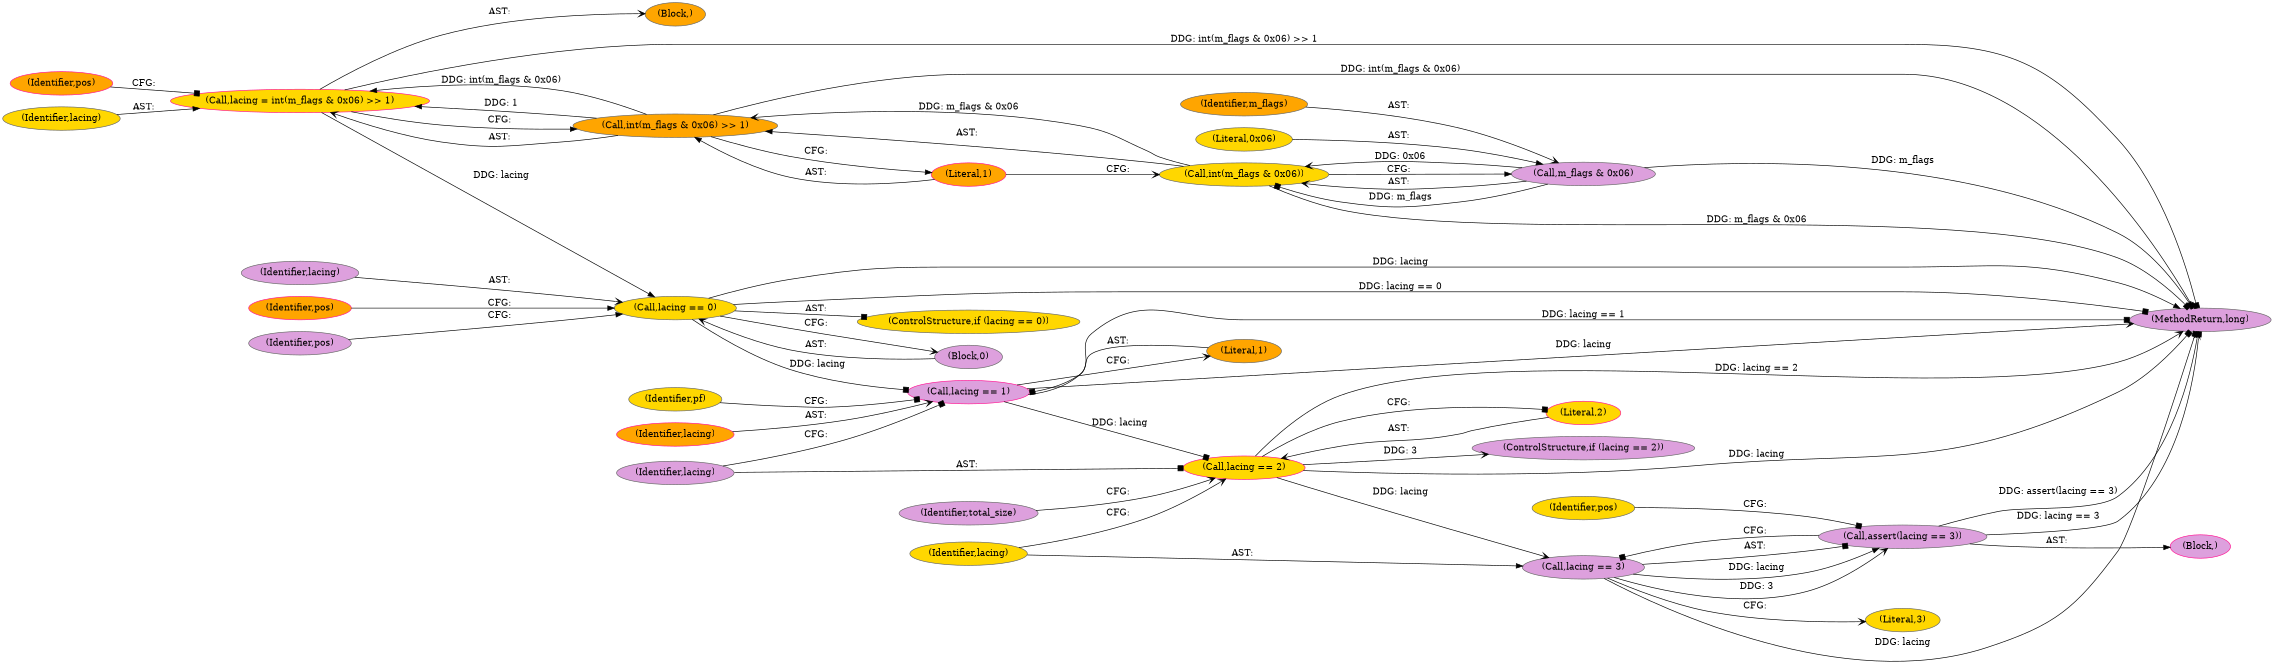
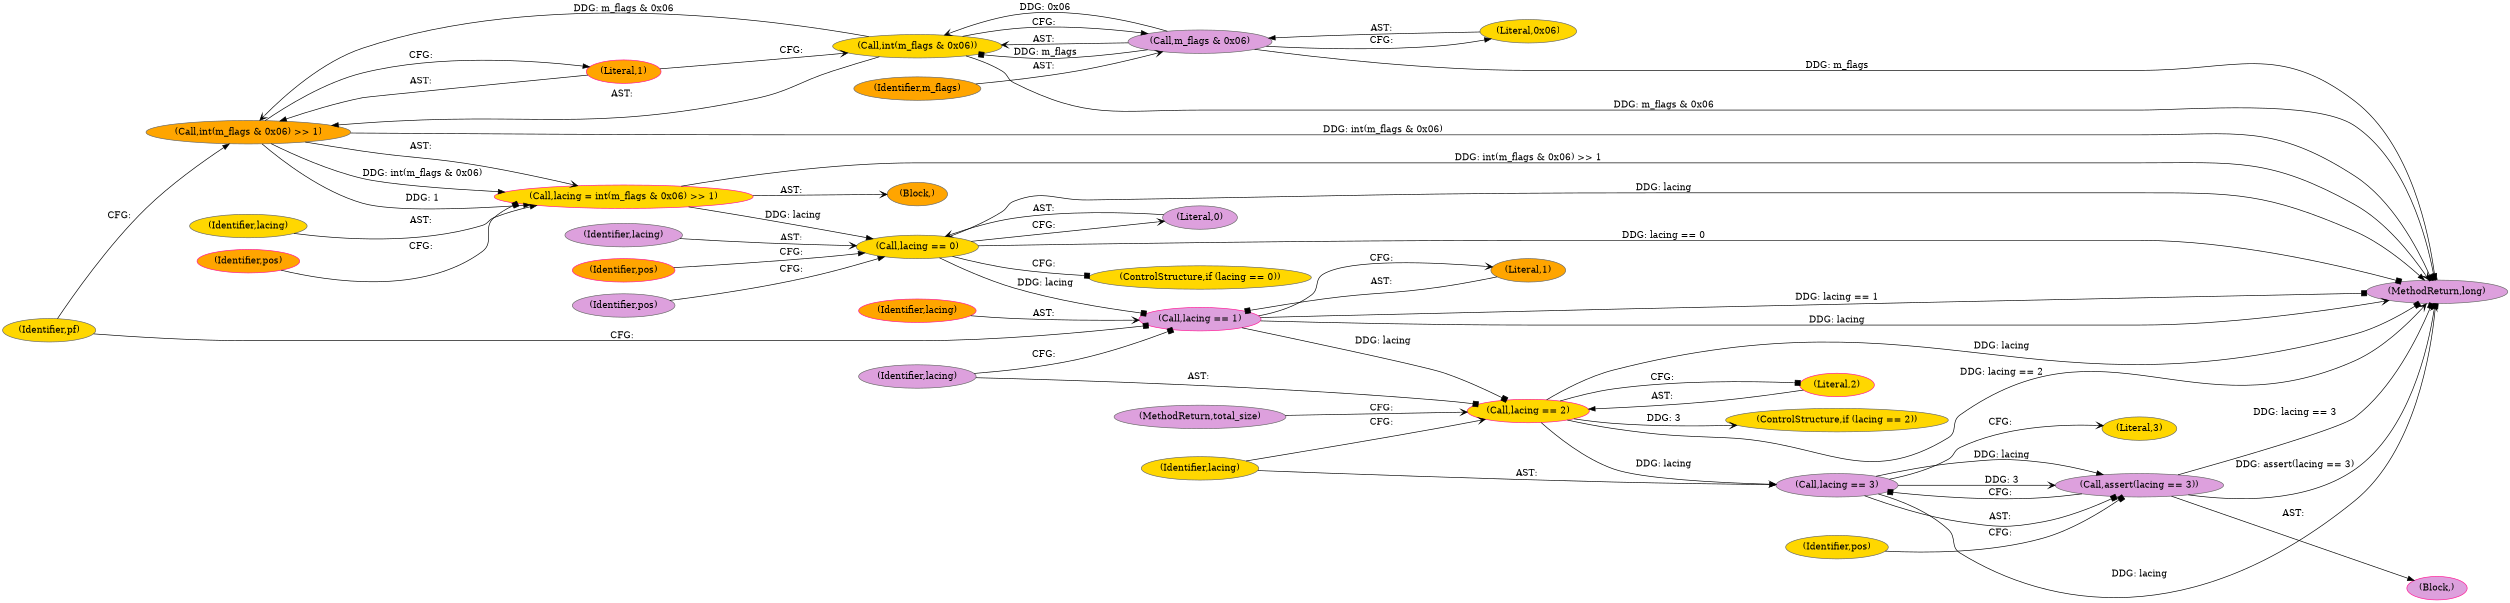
edge "(Call,lacing = int(m_flags & 0x06) >> 1)" -> "(MethodReturn,long)": arrowhead box -> vee
edge "(Call,m_flags & 0x06)" -> "(Literal,0x06)": added, label "CFG:"
edge "(Call,lacing = int(m_flags & 0x06) >> 1)" -> "(Call,int(m_flags & 0x06) >> 1)": now "(Identifier,pf)" -> "(Call,int(m_flags & 0x06) >> 1)"
edge "(Call,lacing == 0)" -> "(ControlStructure,if (lacing == 0))": label "AST: " -> "CFG: "
node "(Block,0)": label "(Block,0)" -> "(Literal,0)"
edge "(Literal,2)" -> "(Call,lacing == 2)": arrowhead vee -> normal
node "(ControlStructure,if (lacing == 2))": fillcolor plum -> gold
node "(Identifier,total_size)": label "(Identifier,total_size)" -> "(MethodReturn,total_size)"
